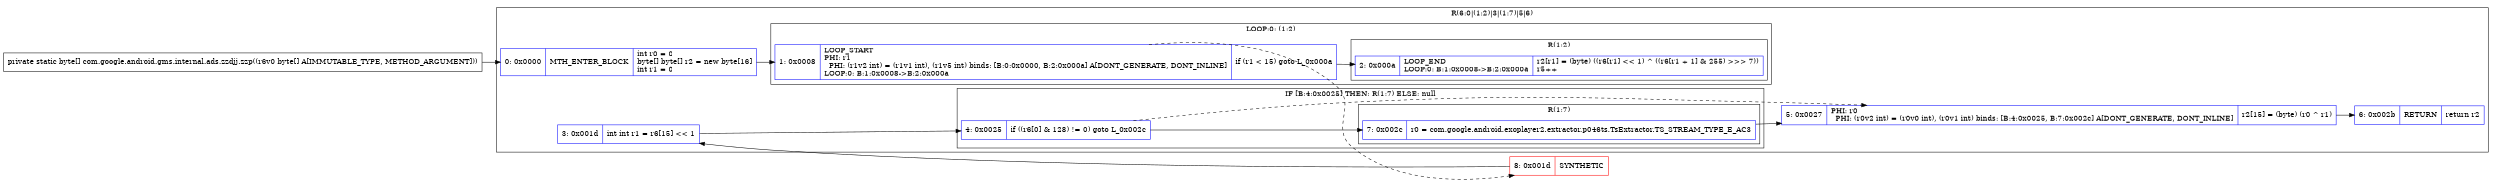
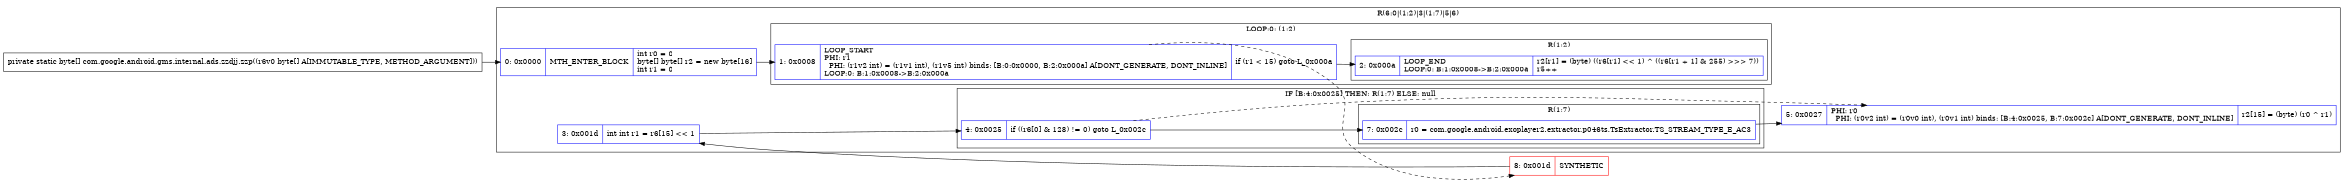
node "6: 0x002b": removed
